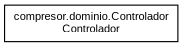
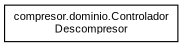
node "compresor.dominio.Controlador Controlador": label "compresor.dominio.Controlador Controlador" -> "compresor.dominio.Controlador Descompresor"
